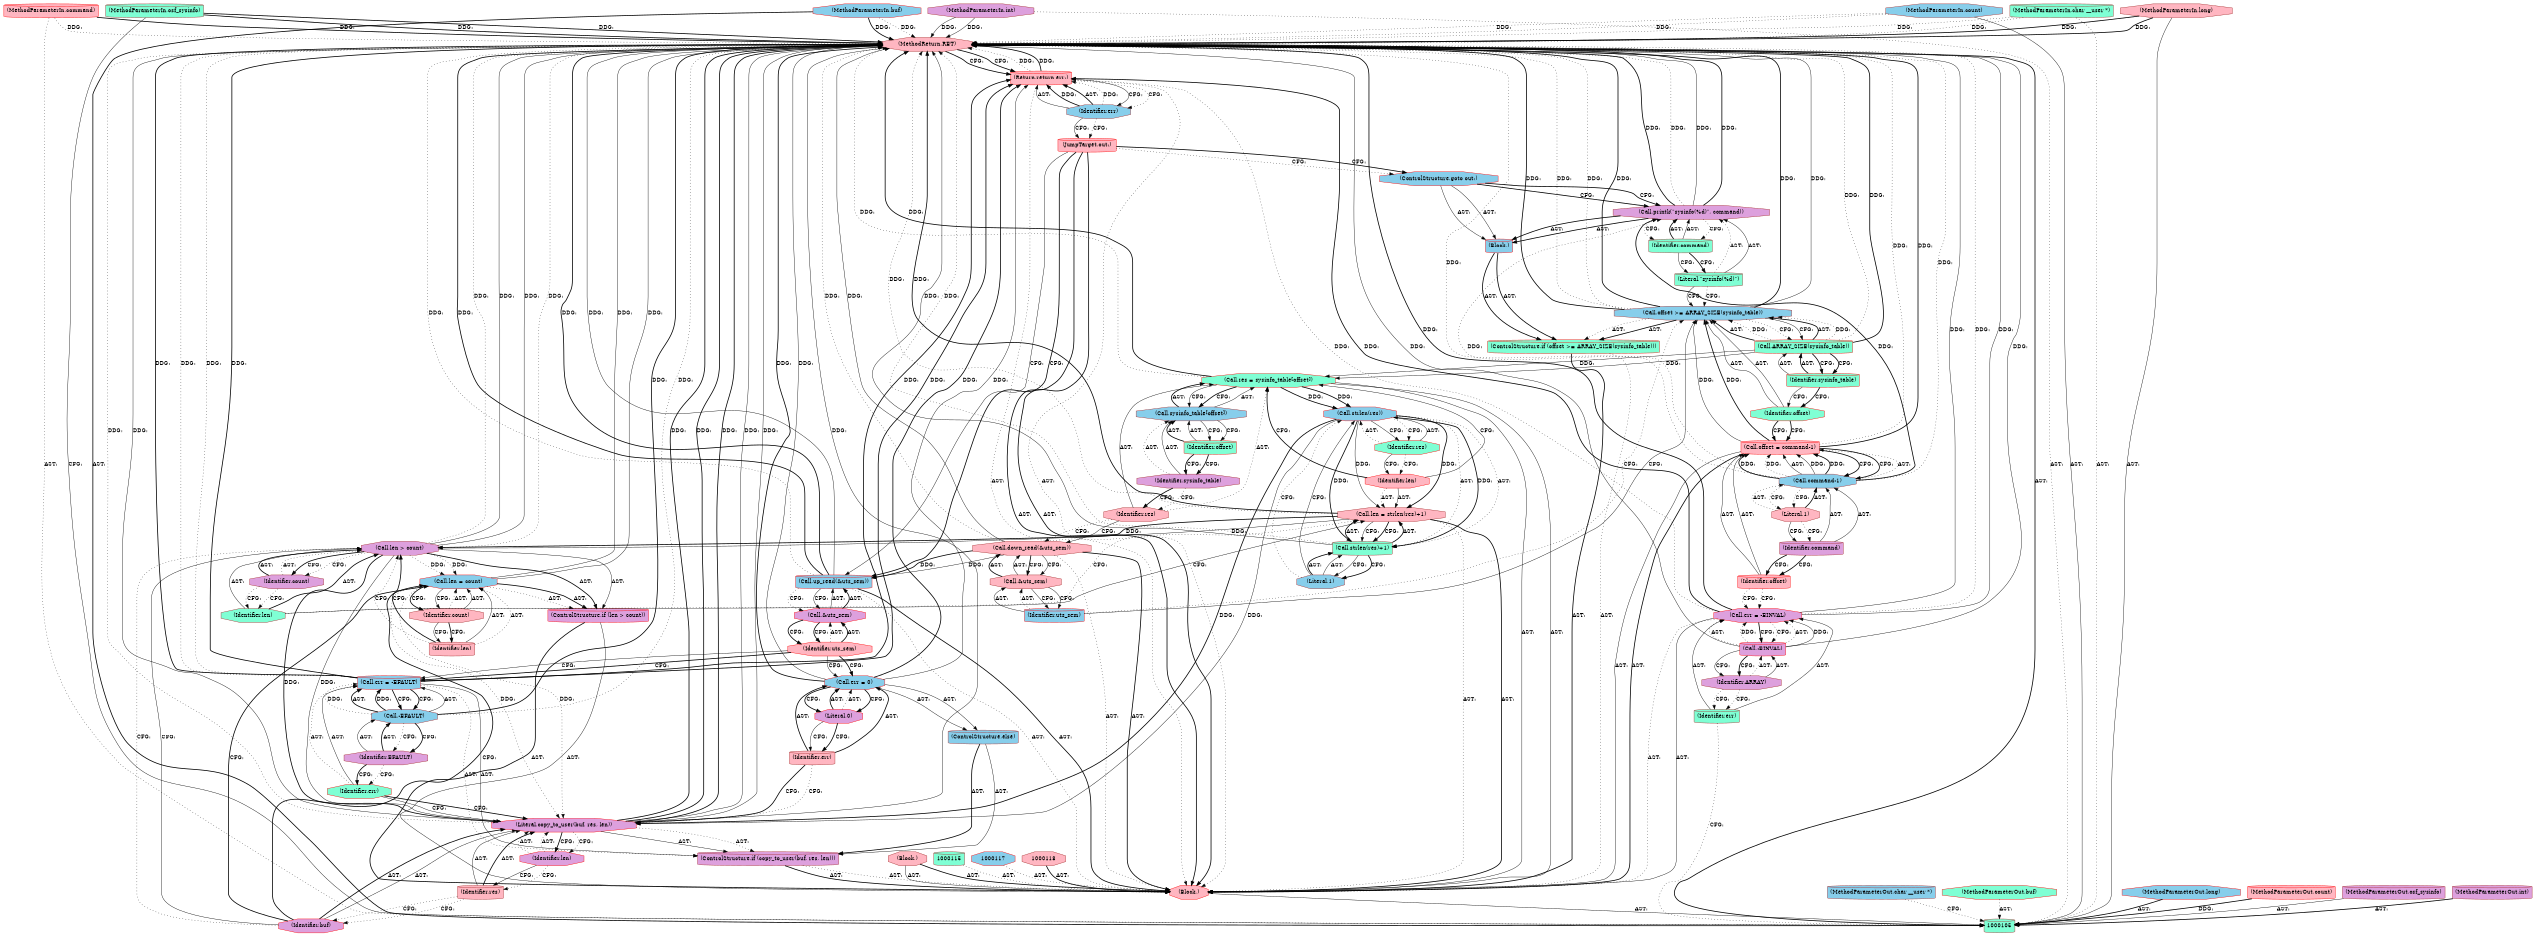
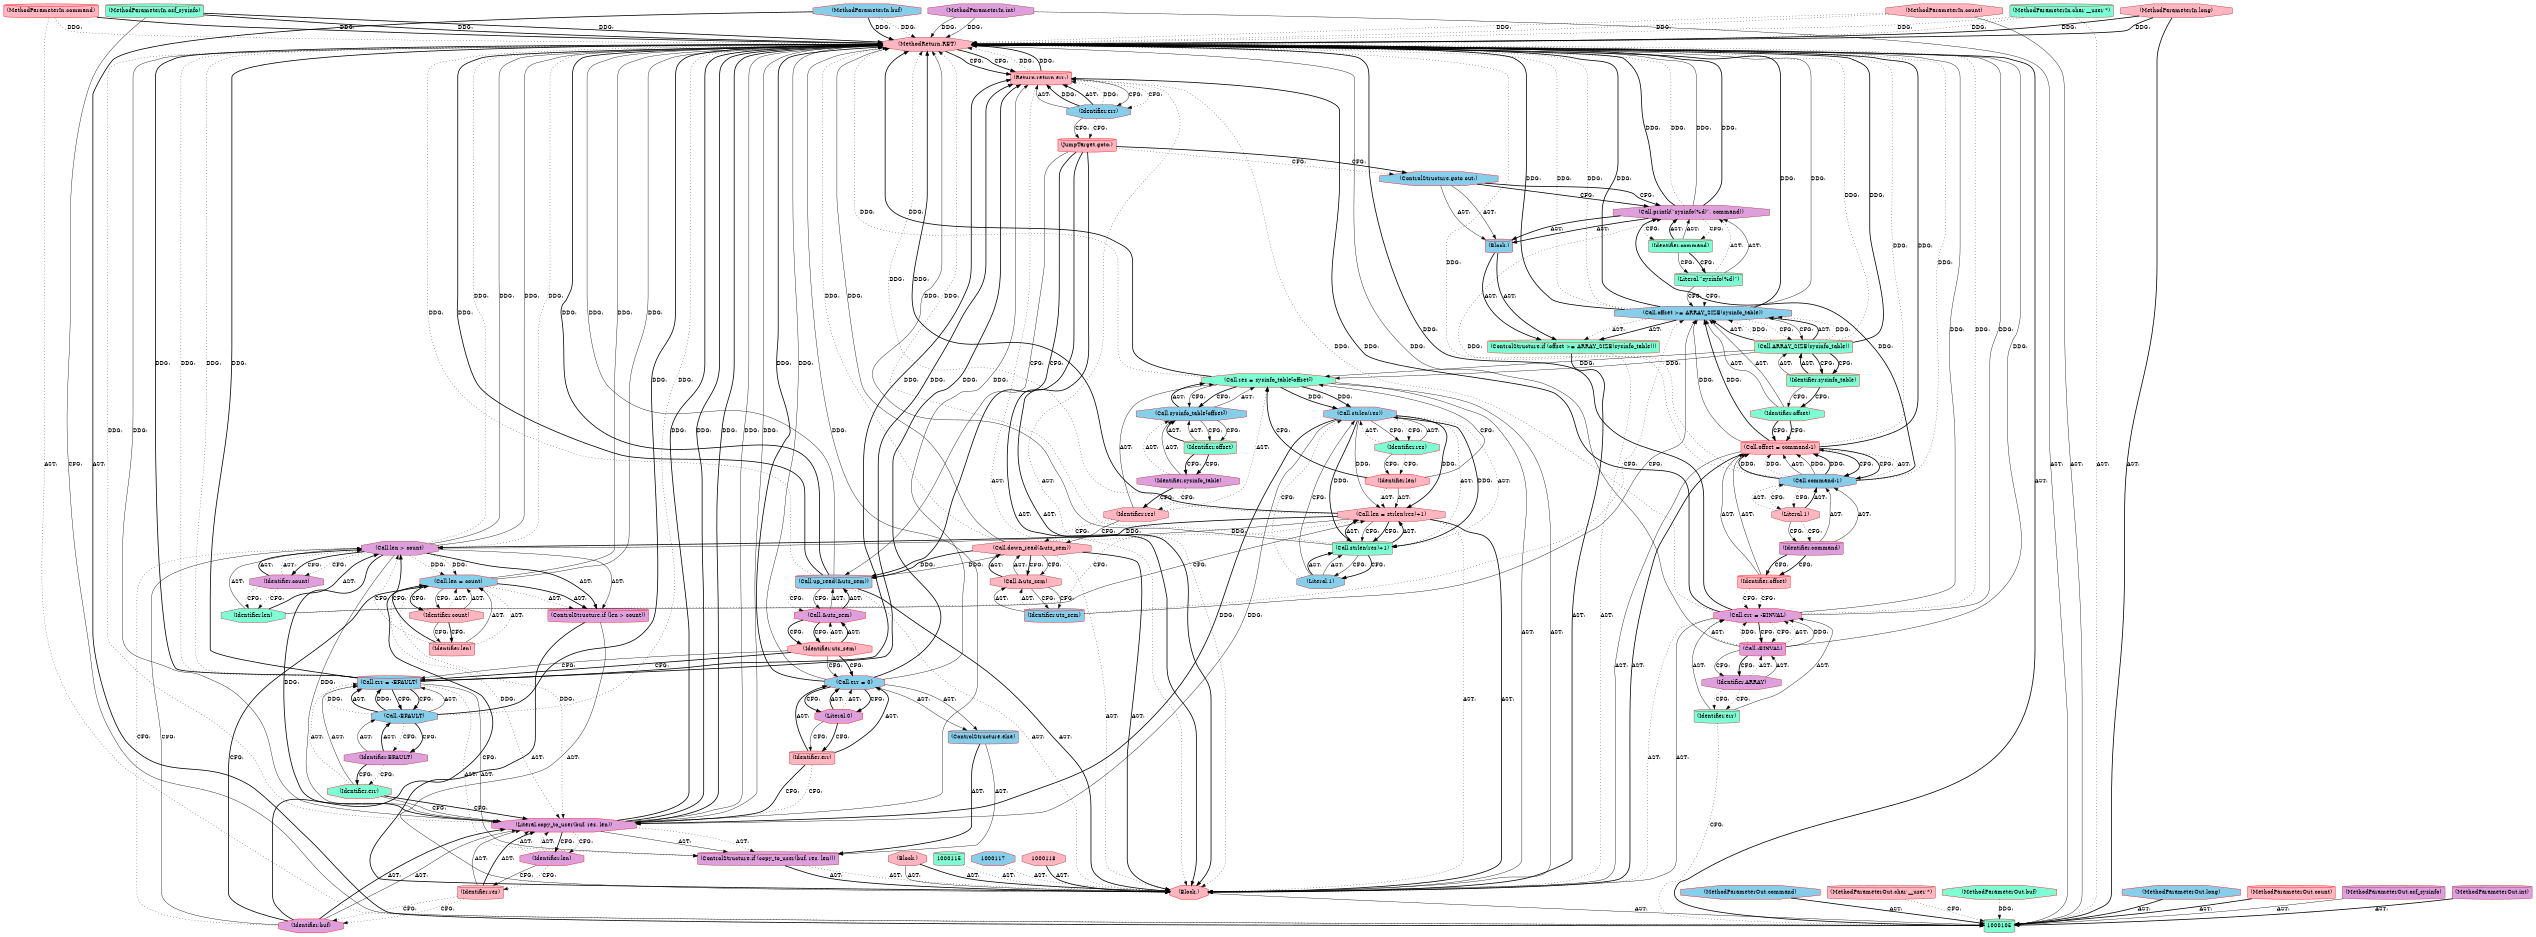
node "(MethodParameterIn,count)": fillcolor skyblue -> lightpink
edge "(MethodParameterIn,int)" -> "1000105": style dotted -> solid
node "(JumpTarget,out:)": label "(JumpTarget,out:)" -> "(JumpTarget,goto:)"
edge "(MethodParameterIn,long)" -> "1000105": style solid -> bold
node "(MethodParameterOut,command)": added
node "(MethodParameterOut,char __user *)": fillcolor skyblue -> lightpink
edge "(MethodParameterOut,buf)" -> "1000105": label "AST: " -> "DDG: "
edge "(MethodParameterOut,count)" -> "1000105": label "DDG: " -> "AST: "
